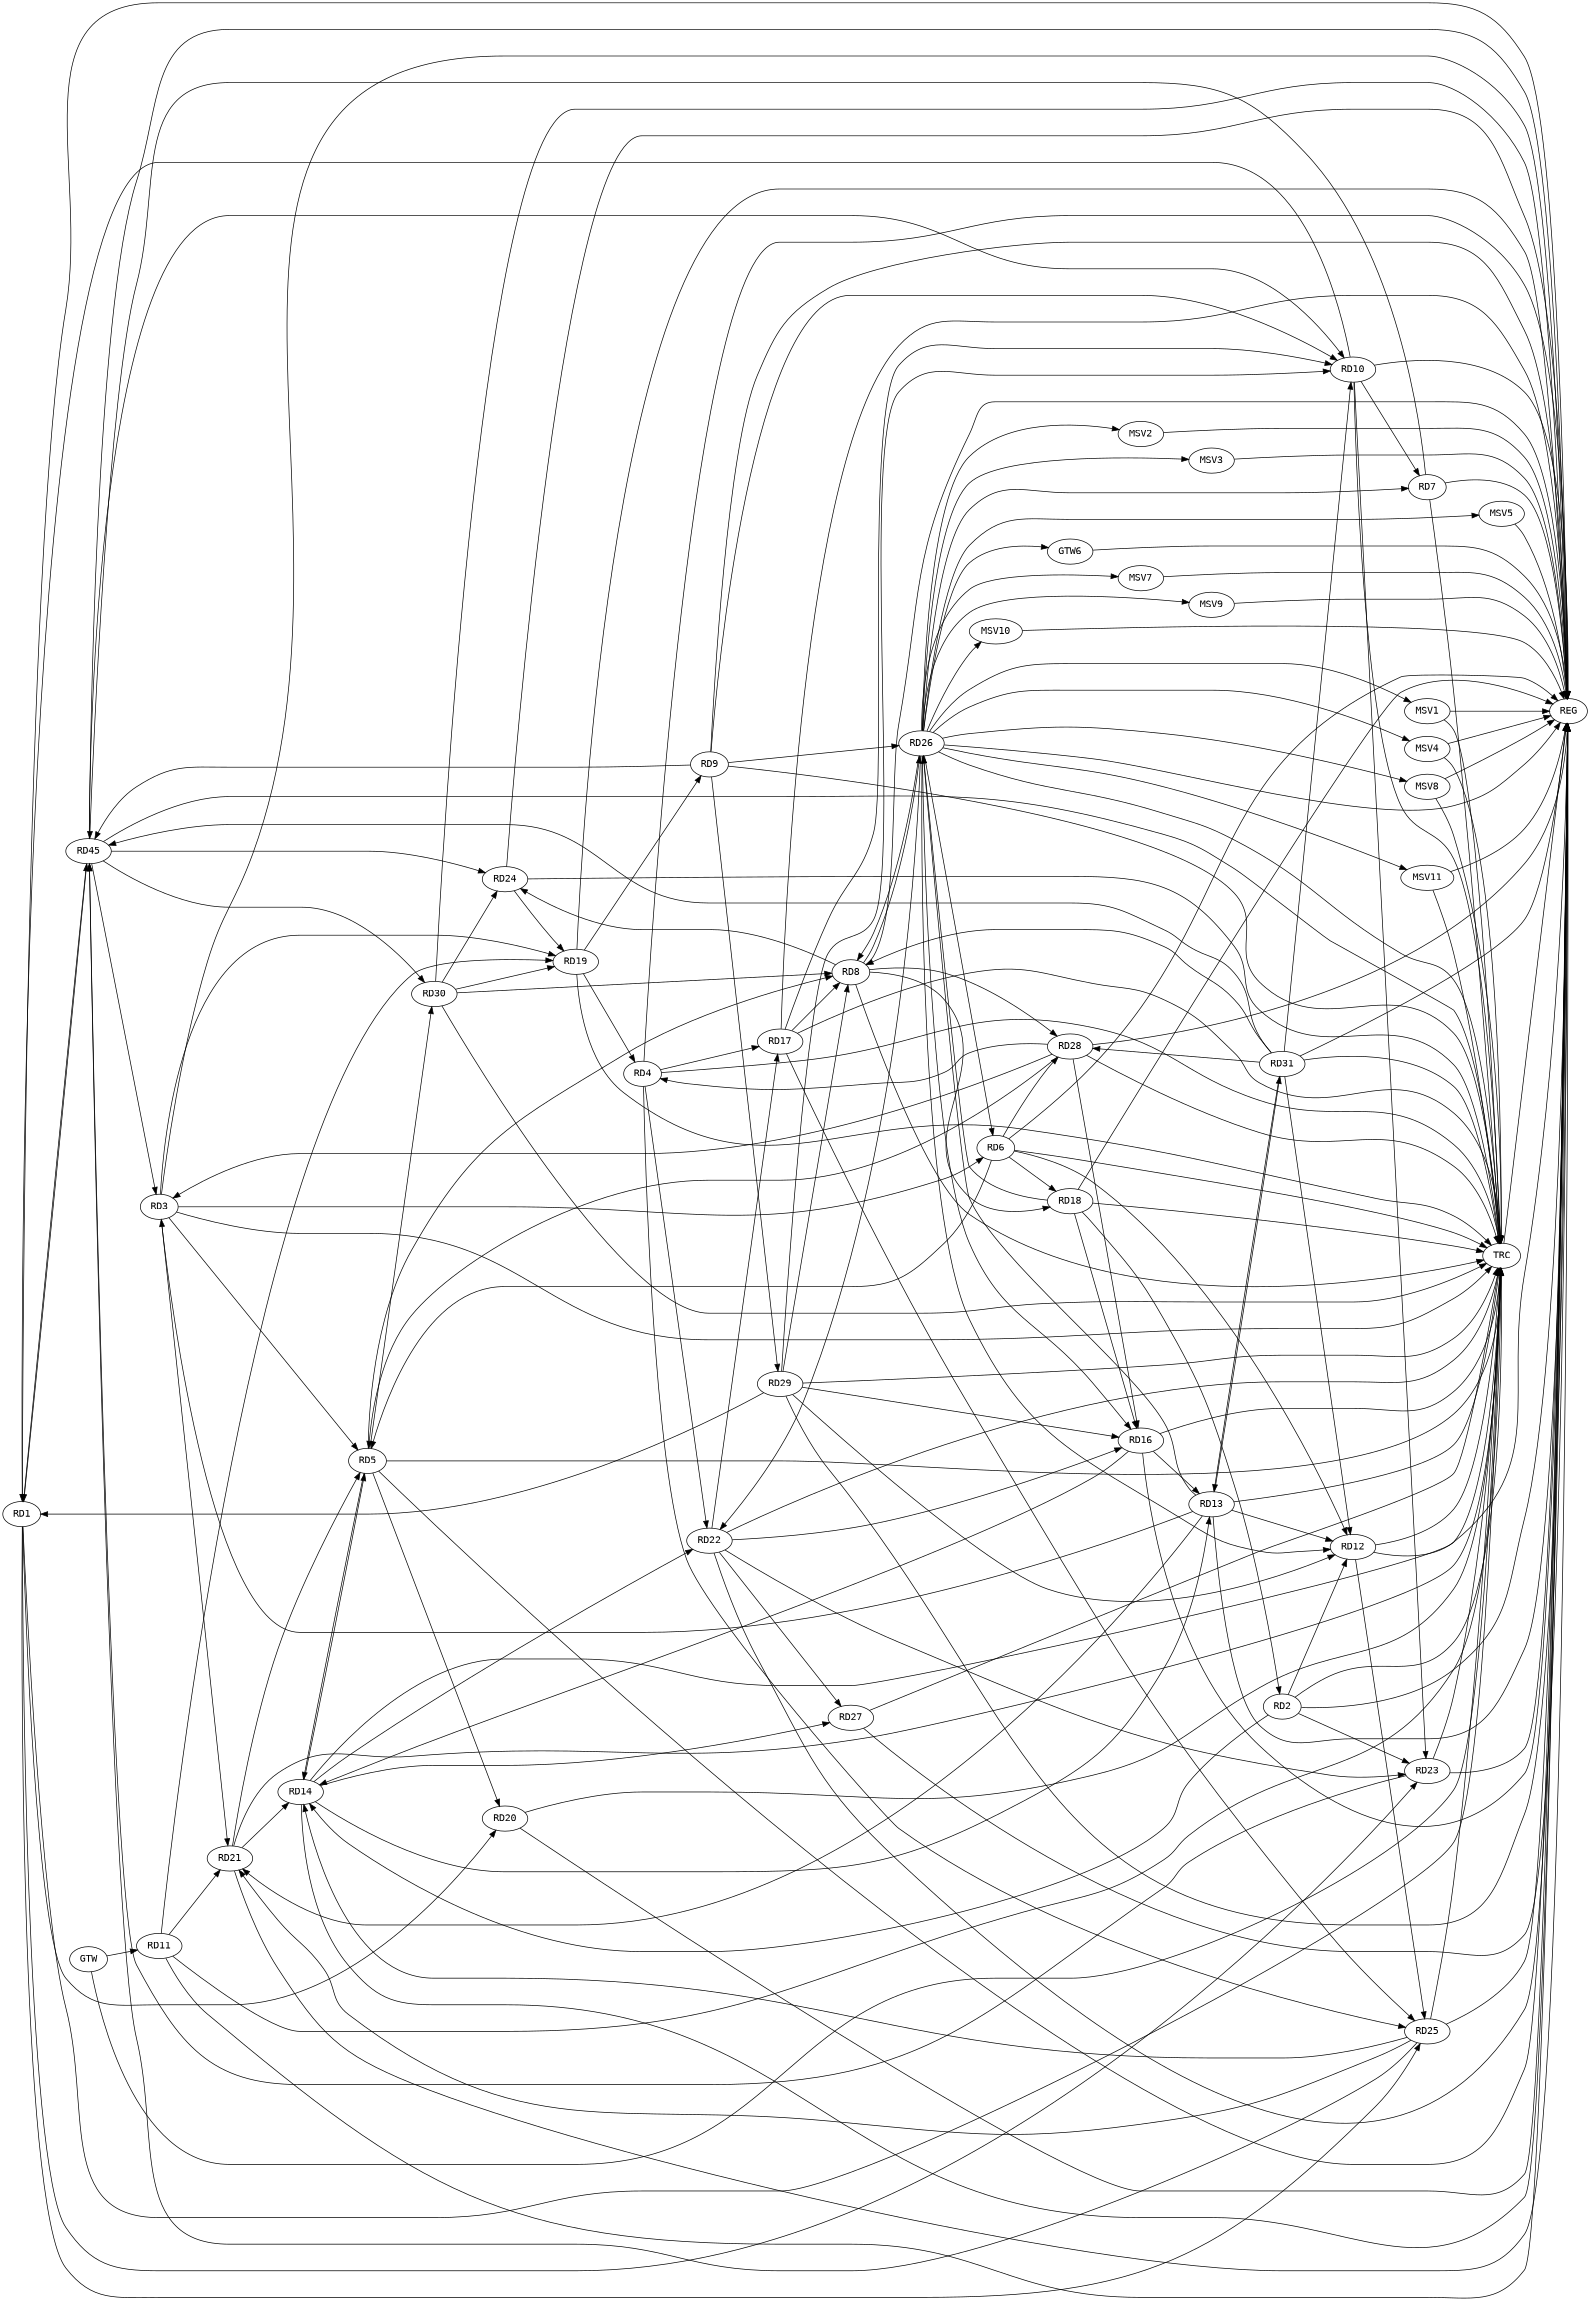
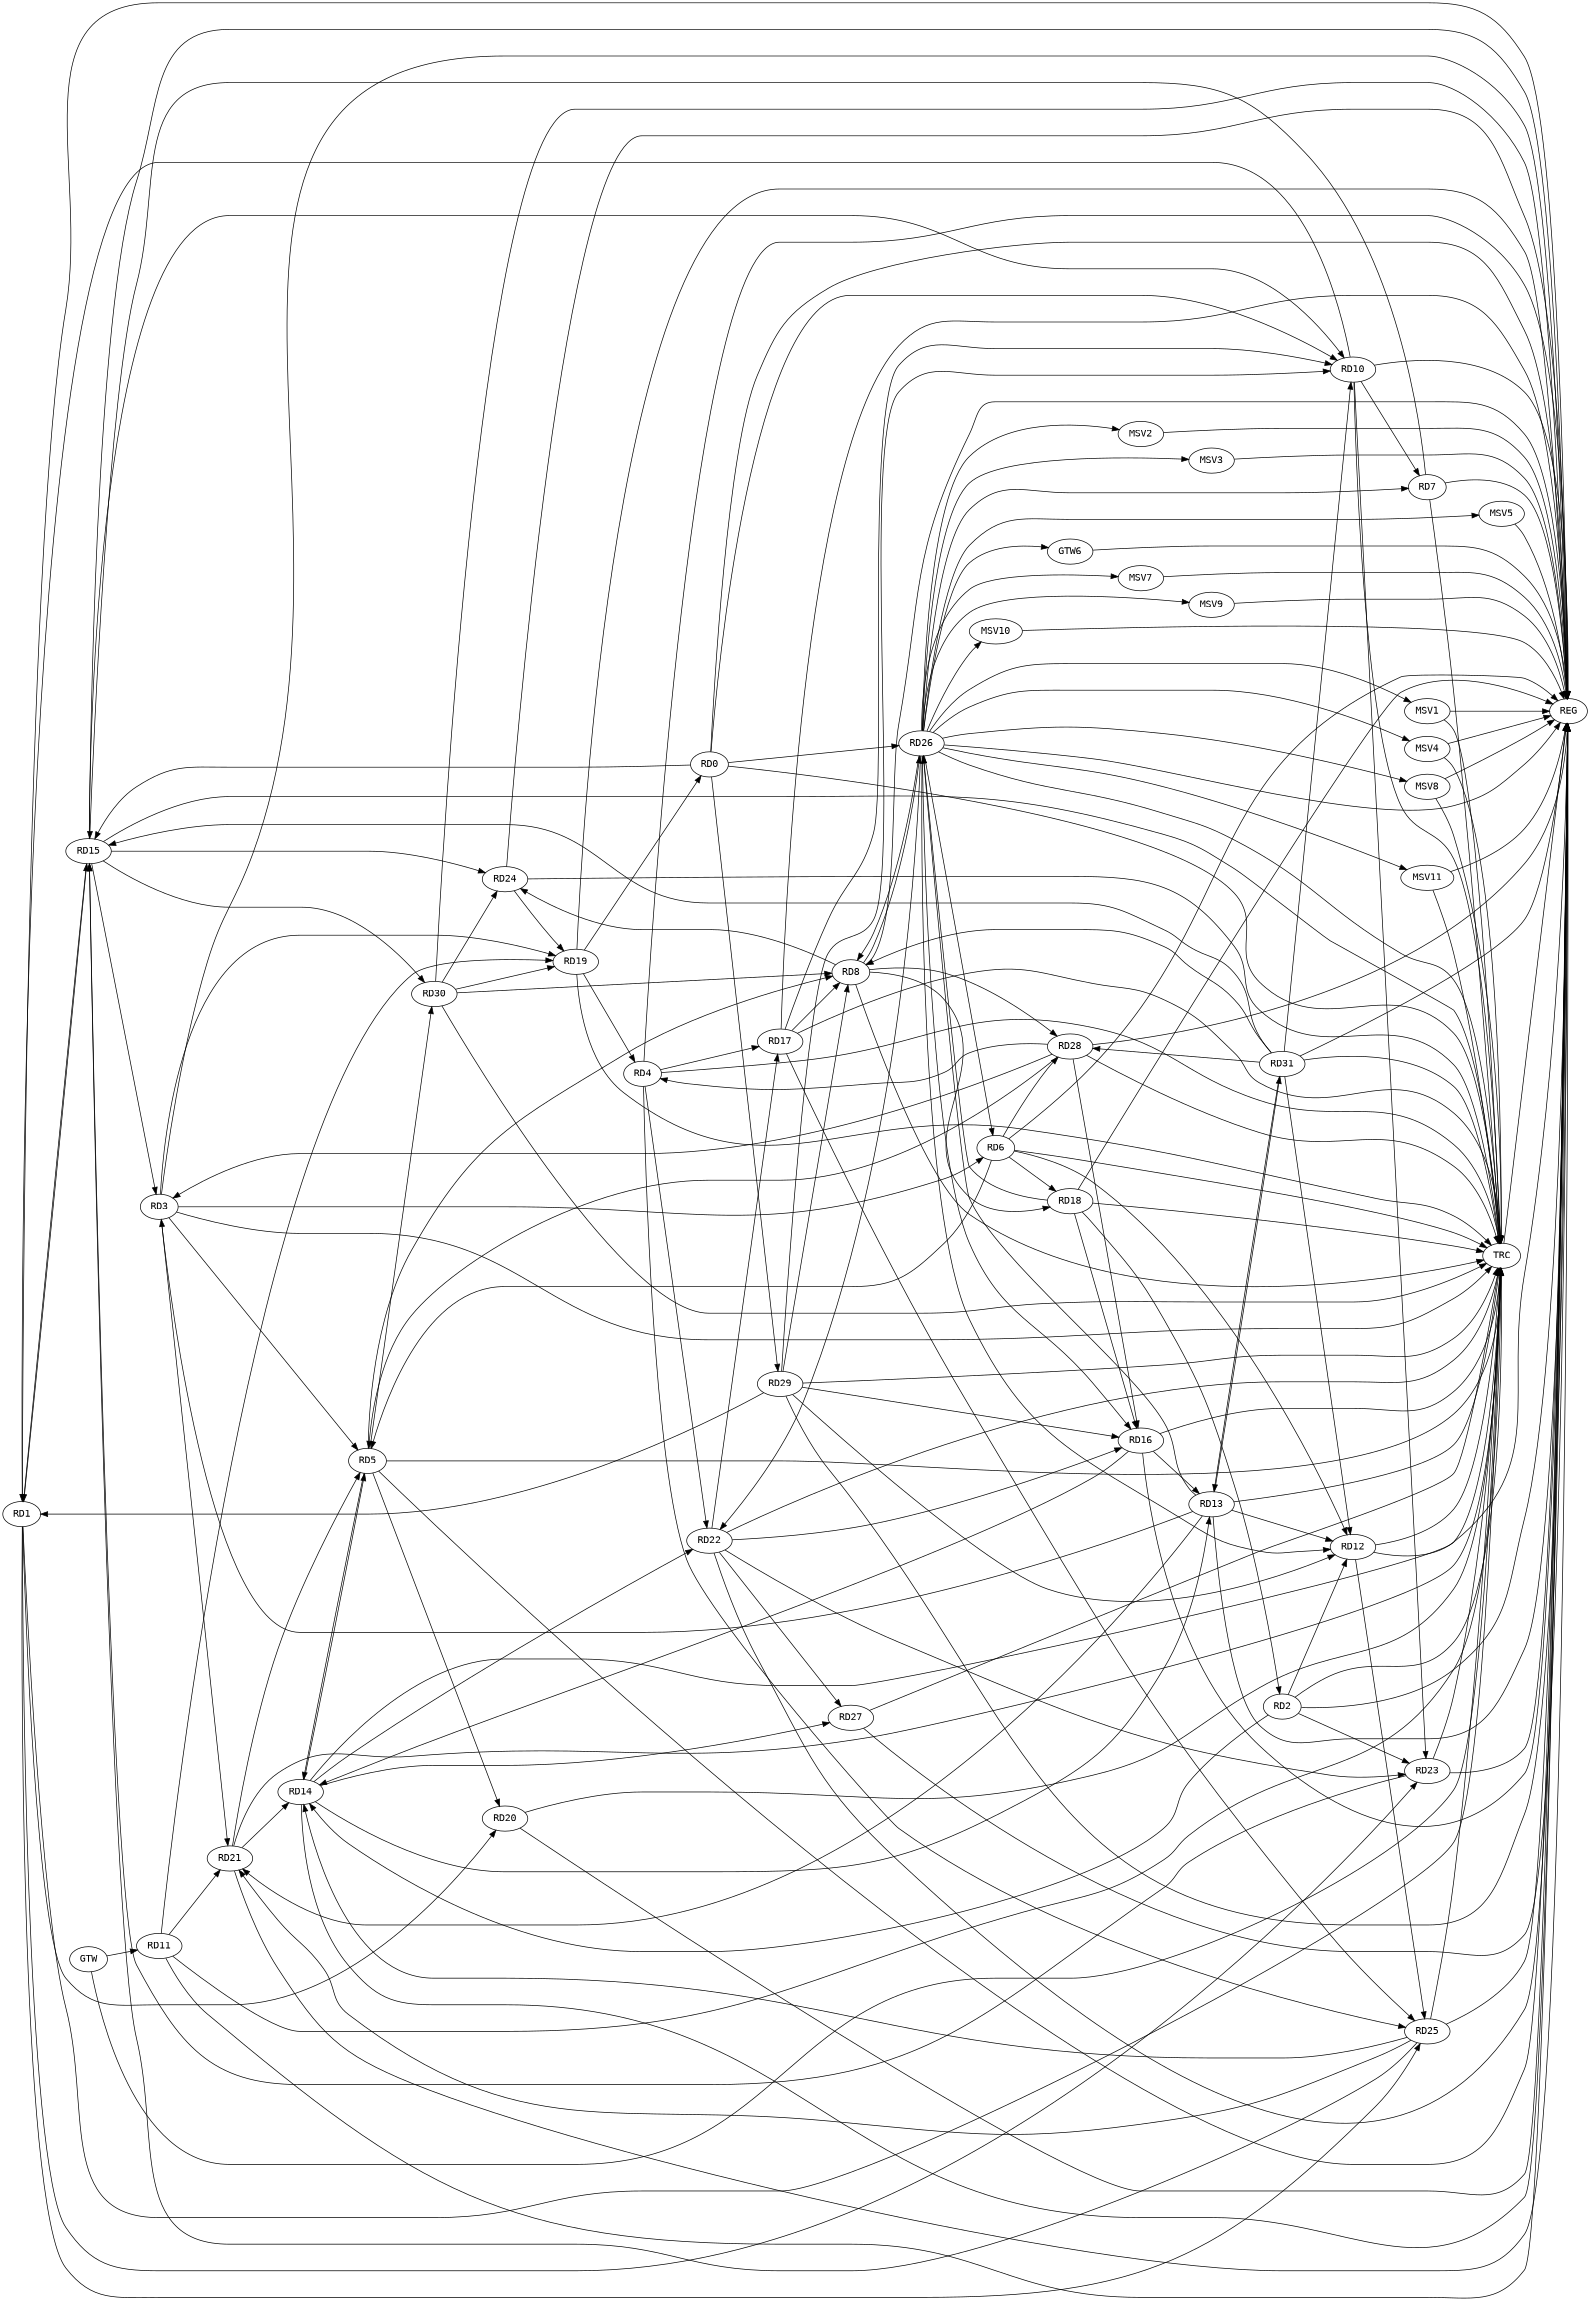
node "RD9": label "RD9" -> "RD0"
node "RD45": label "RD45" -> "RD15"
